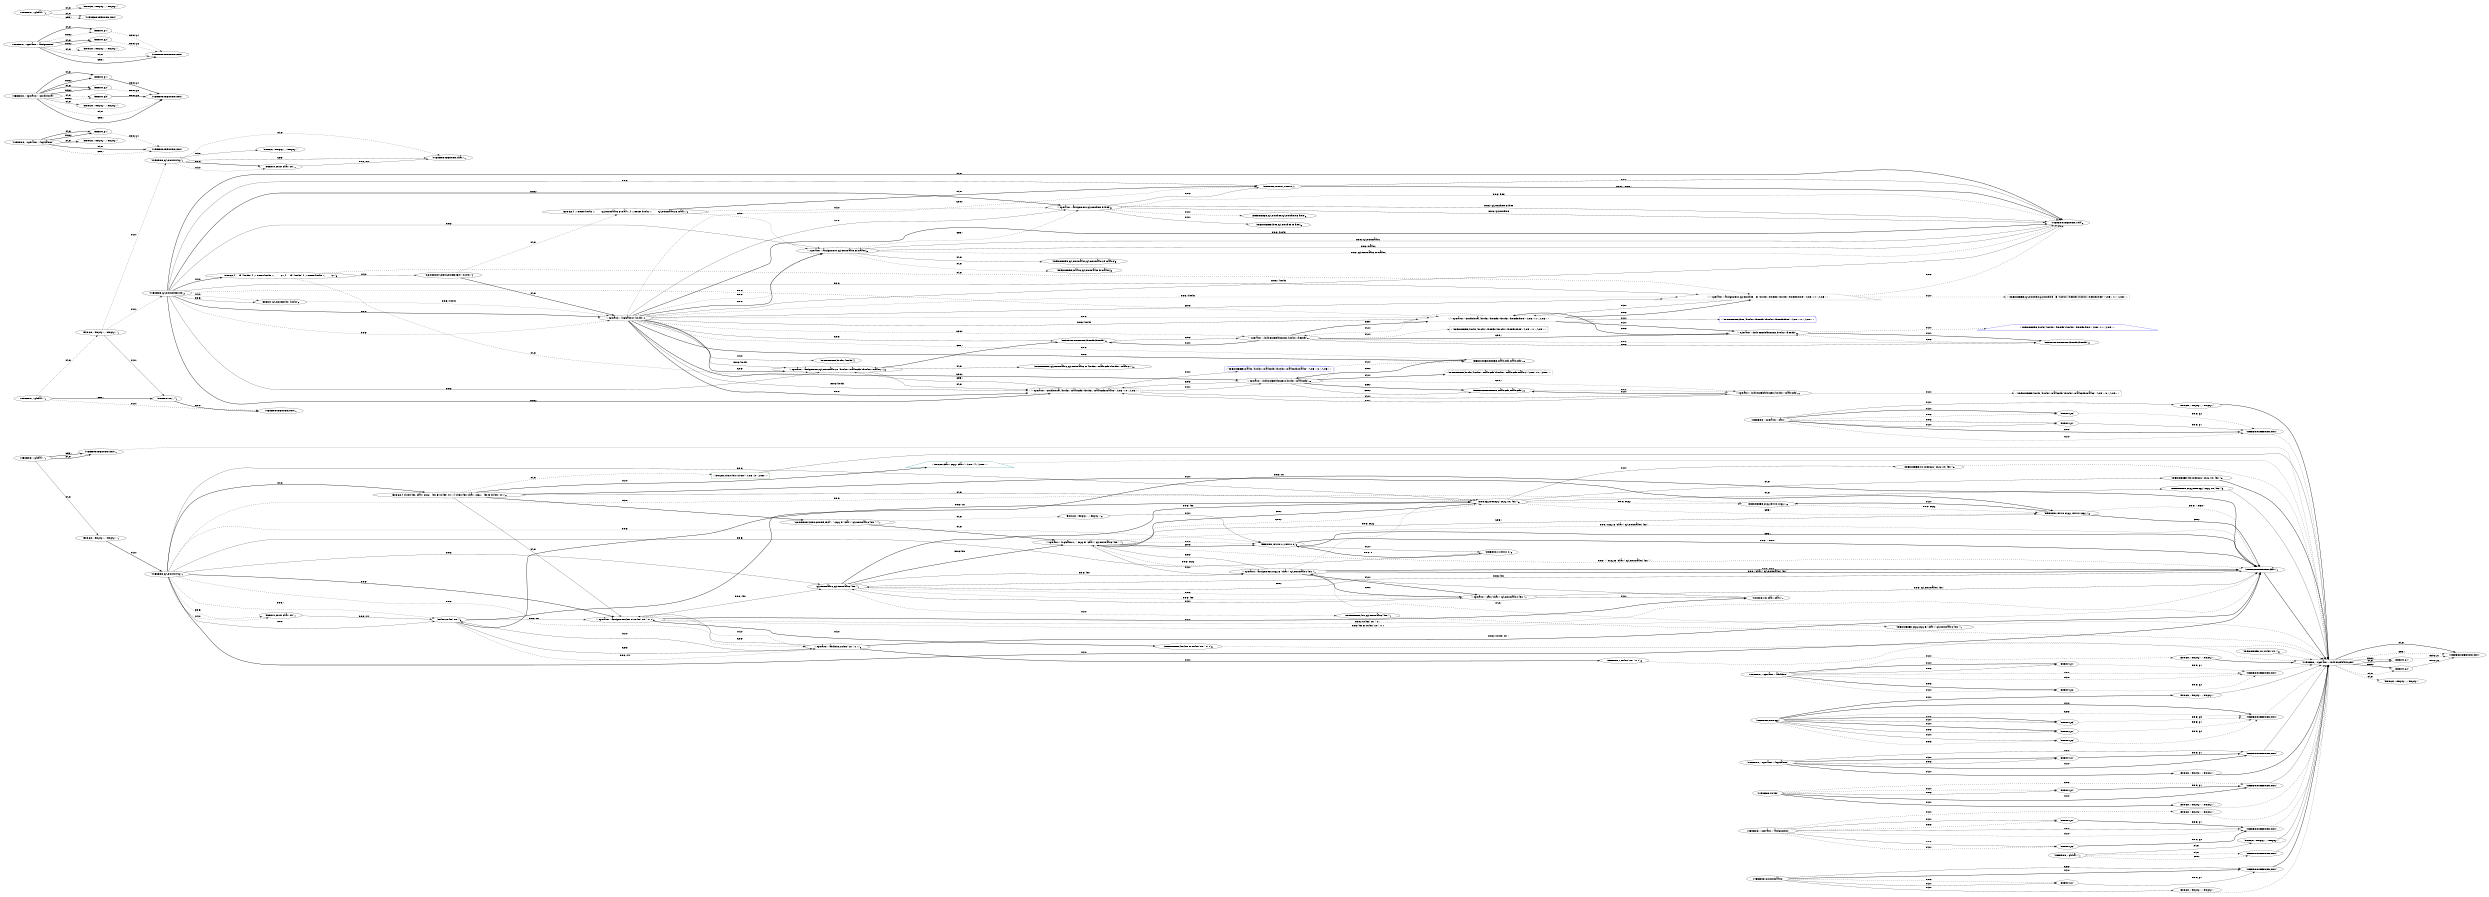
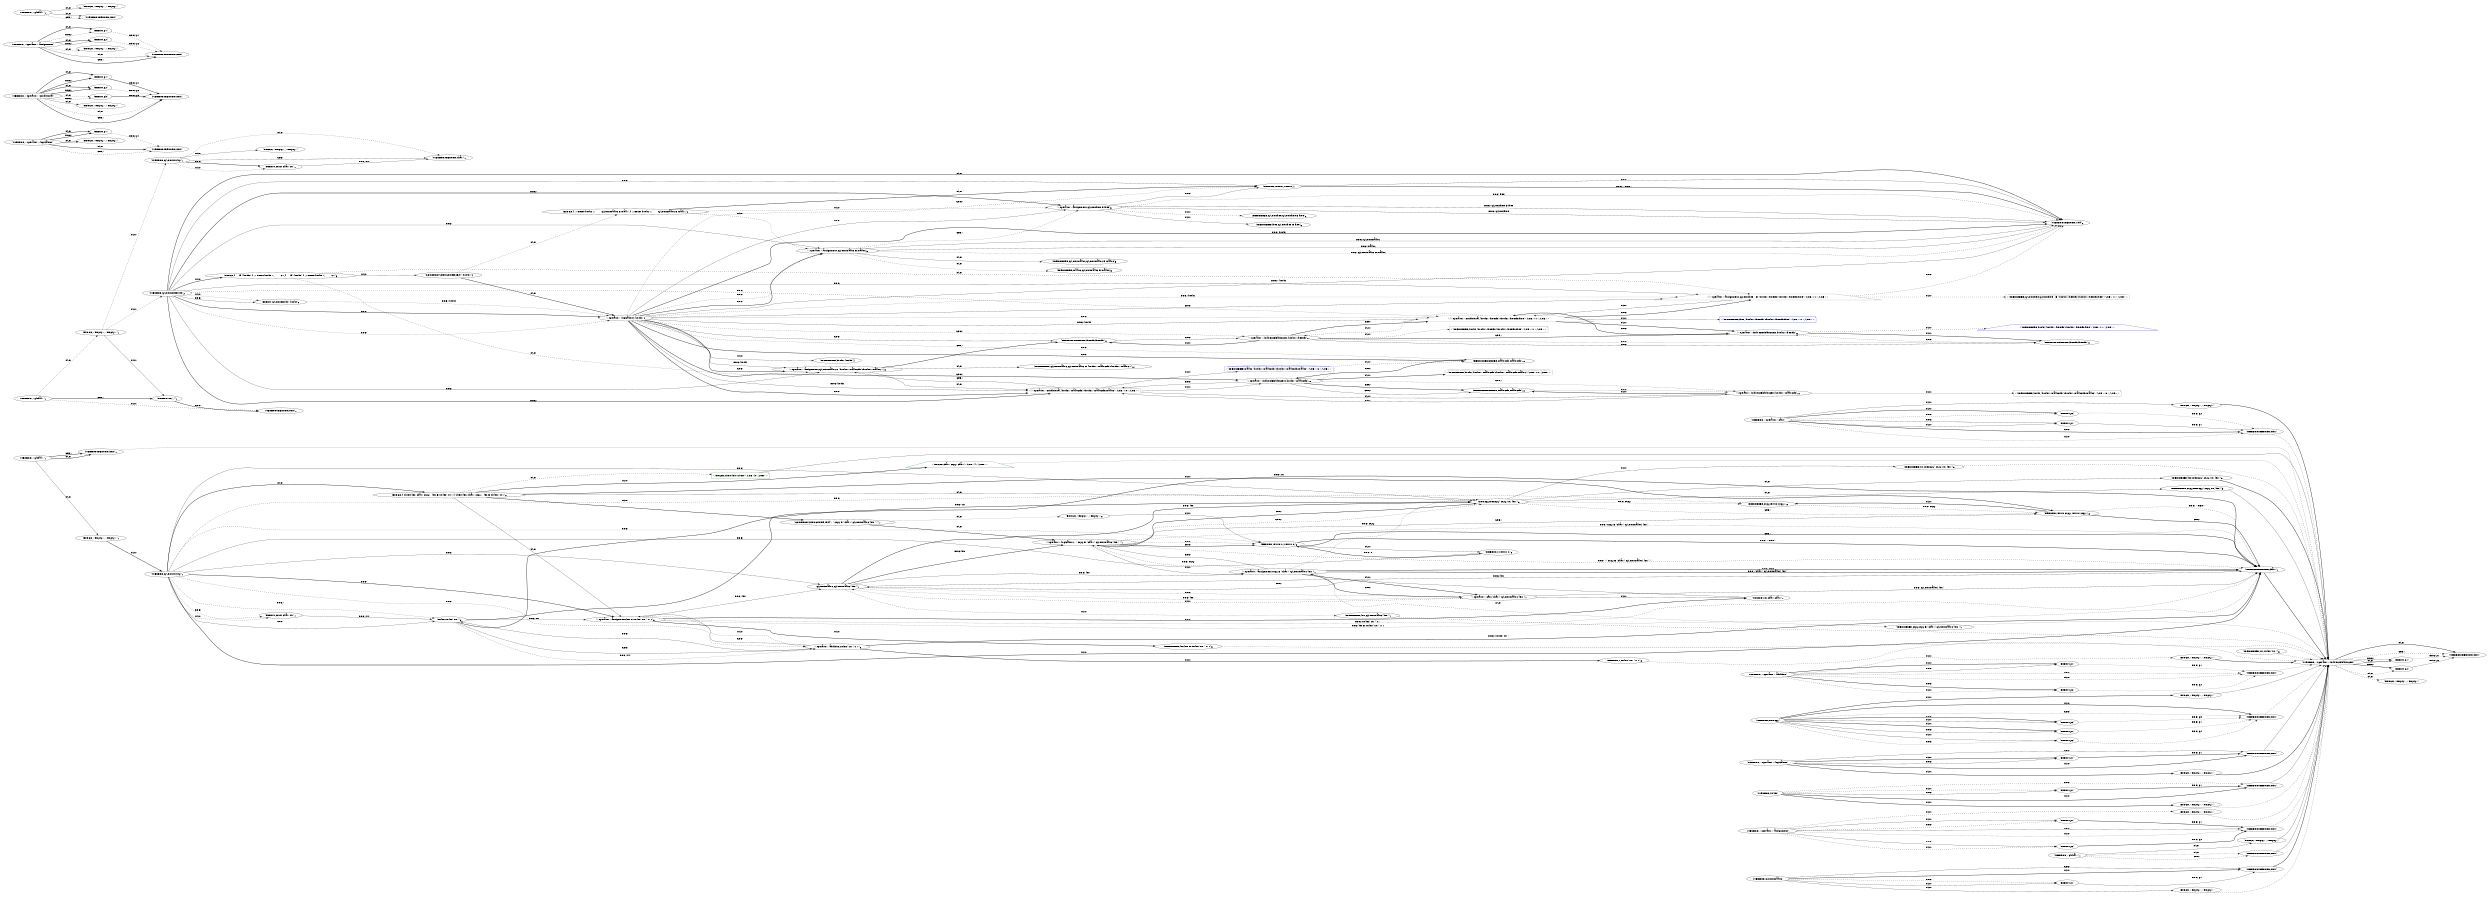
edge "(<operator>.cast,(char*) cJSON_malloc( len ))" -> "(cJSON_malloc,cJSON_malloc( len ))": style solid -> dashed
edge "(<operator>.addition,strlen( str ) + 1)" -> "(strlen,strlen( str ))": label "AST: " -> "DDG: "
